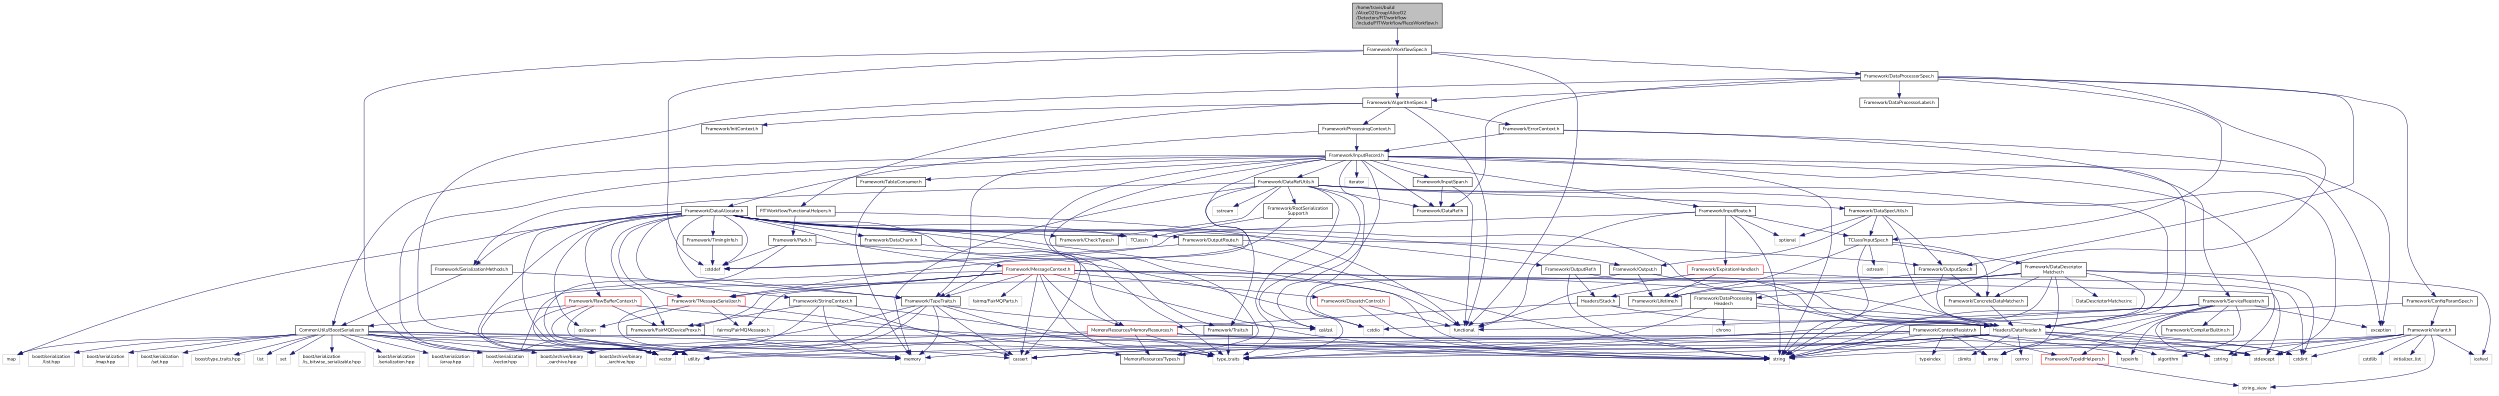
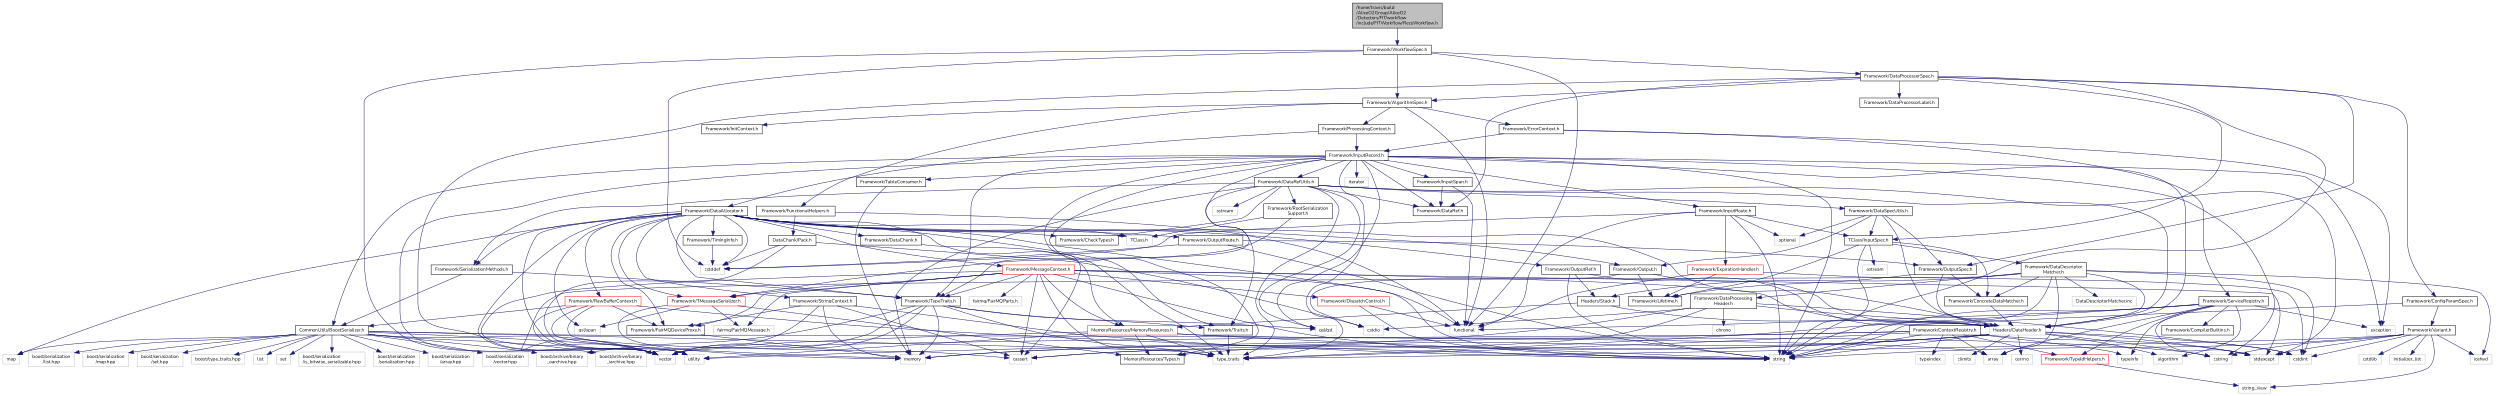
node "FITWorkflow/FunctionalHelpers.h": label "FITWorkflow/FunctionalHelpers.h" -> "Framework/FunctionalHelpers.h"
node "Framework/Pack.h": label "Framework/Pack.h" -> "DataChunk/Pack.h"
edge "Framework/TypeTraits.h" -> "cassert": now "Framework/TypeTraits.h" -> "Framework/Traits.h"
edge "Framework/DataProcessing Header.h" -> "memory": added
